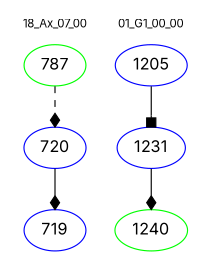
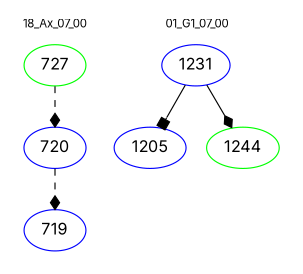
cluster "01_G1_00_00": label "01_G1_00_00" -> "01_G1_07_00"
node "787": label "787" -> "727"
edge "1205" -> "1231": reversed
edge "720" -> "719": style solid -> dashed
node "1240": label "1240" -> "1244"
